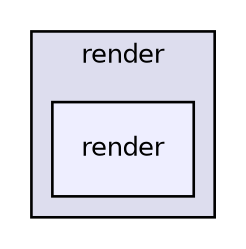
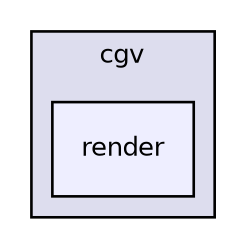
cluster "render": label "render" -> "cgv"
